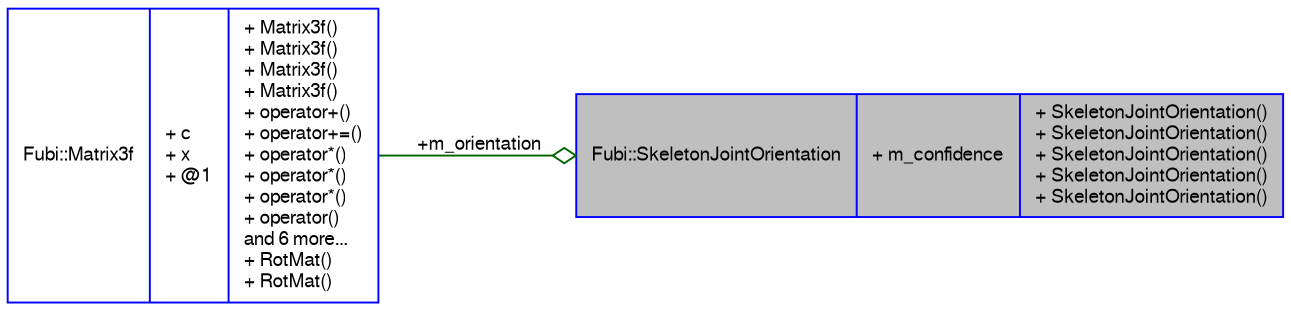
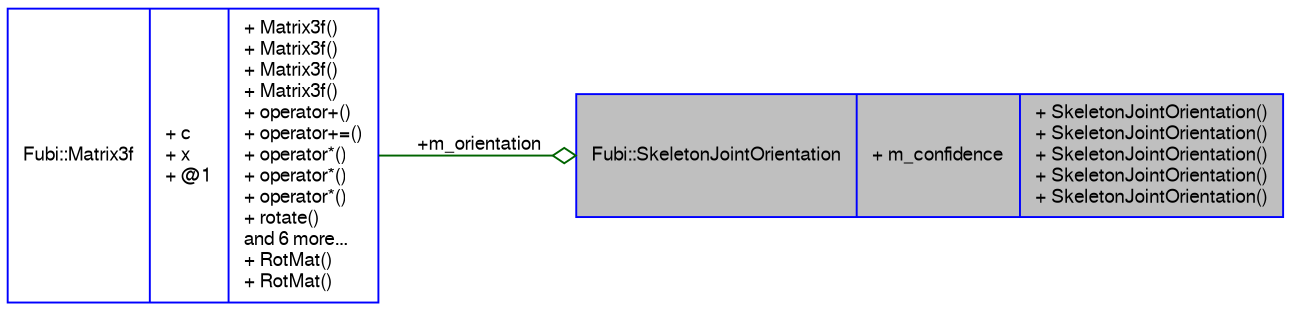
node "Fubi::Matrix3f": text "+ operator()" -> "+ rotate()"
